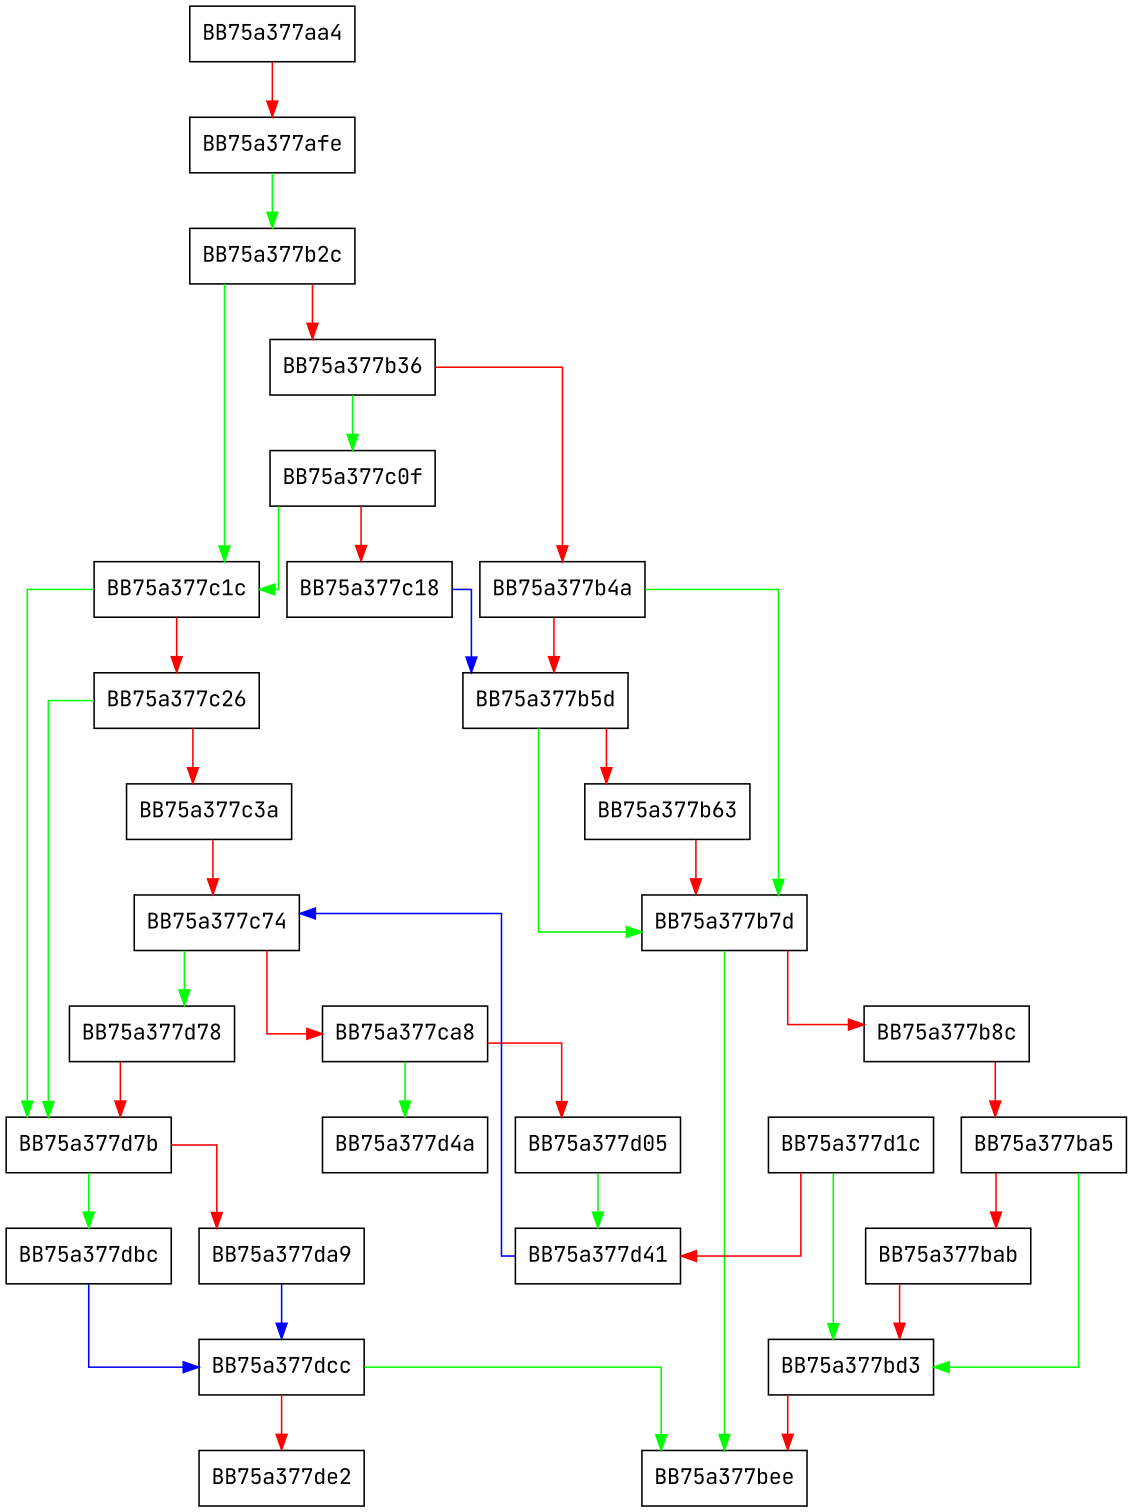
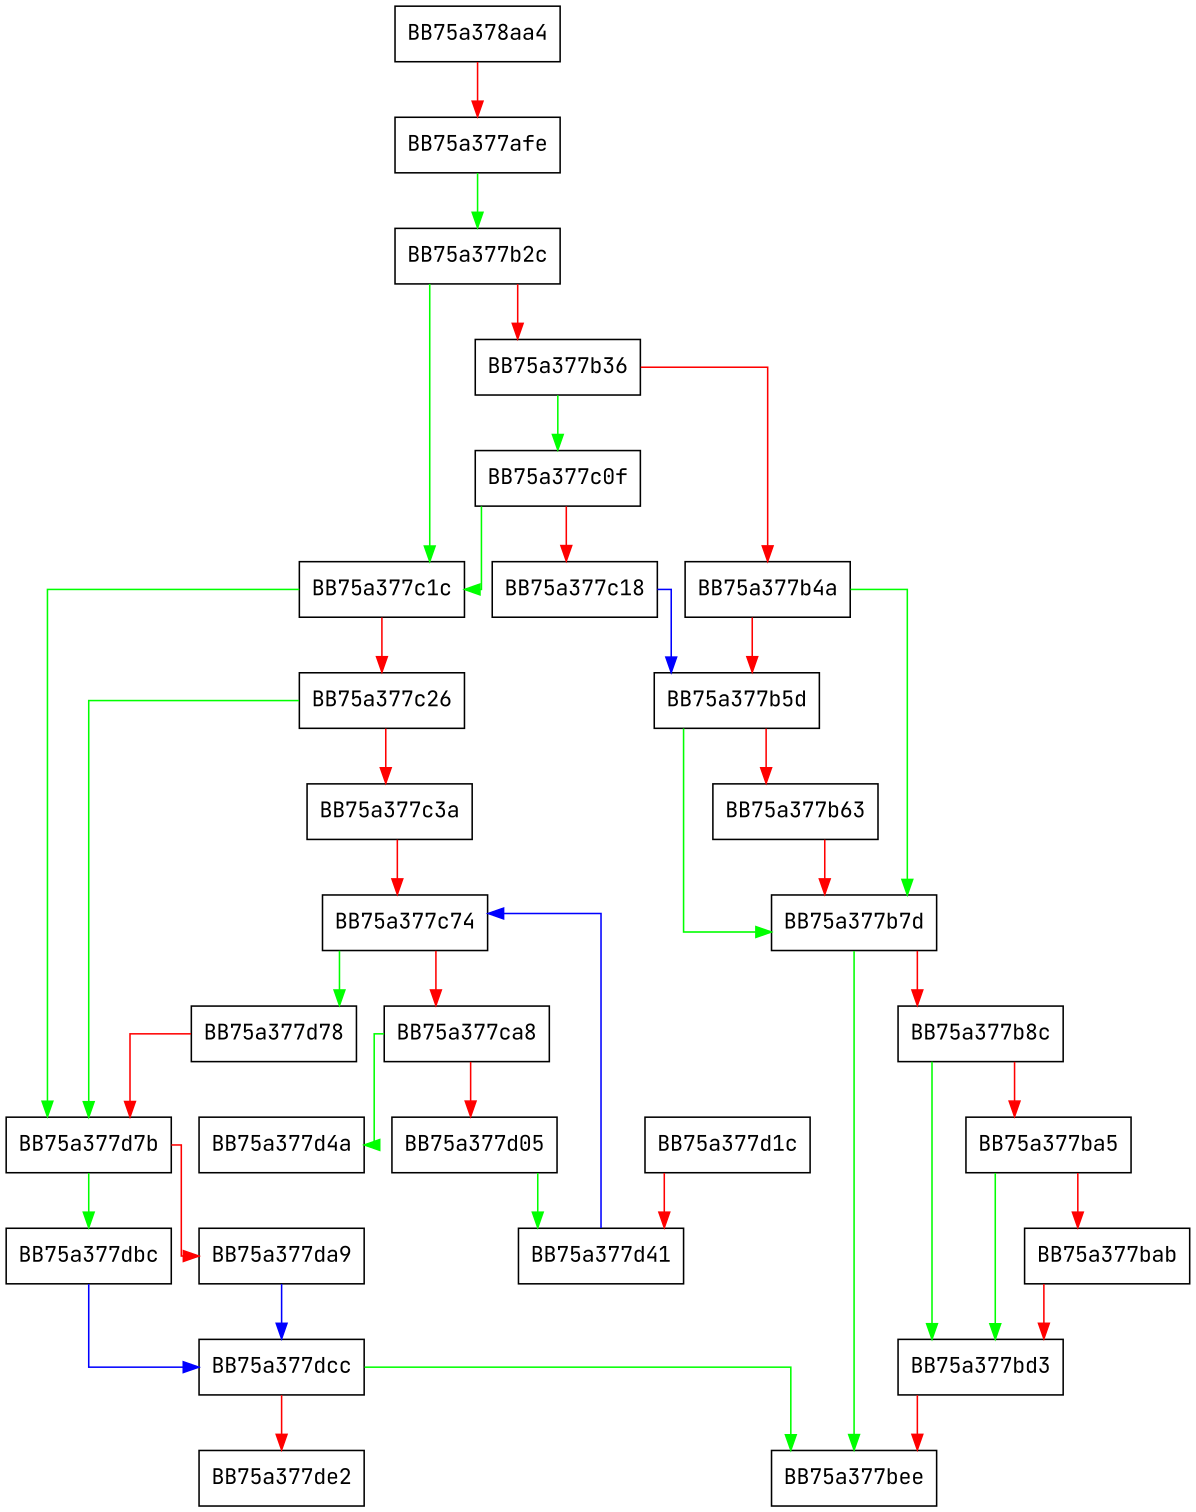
node "BB75a377aa4": label "BB75a377aa4" -> "BB75a378aa4"
edge "BB75a377d1c" -> "BB75a377bd3": now "BB75a377b8c" -> "BB75a377bd3"
